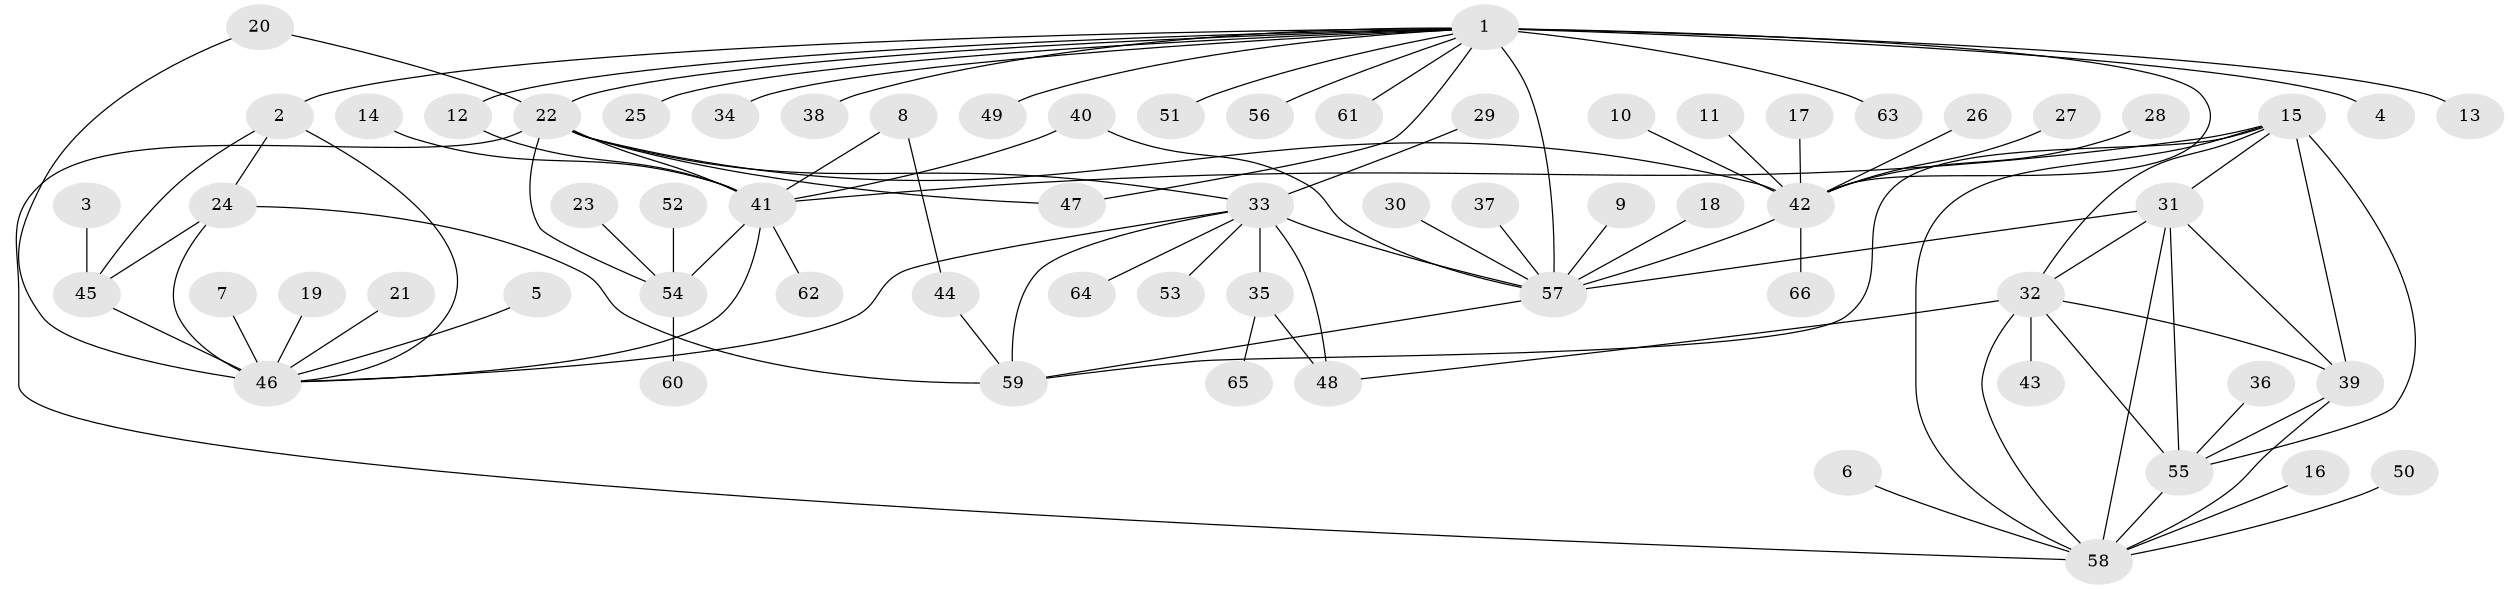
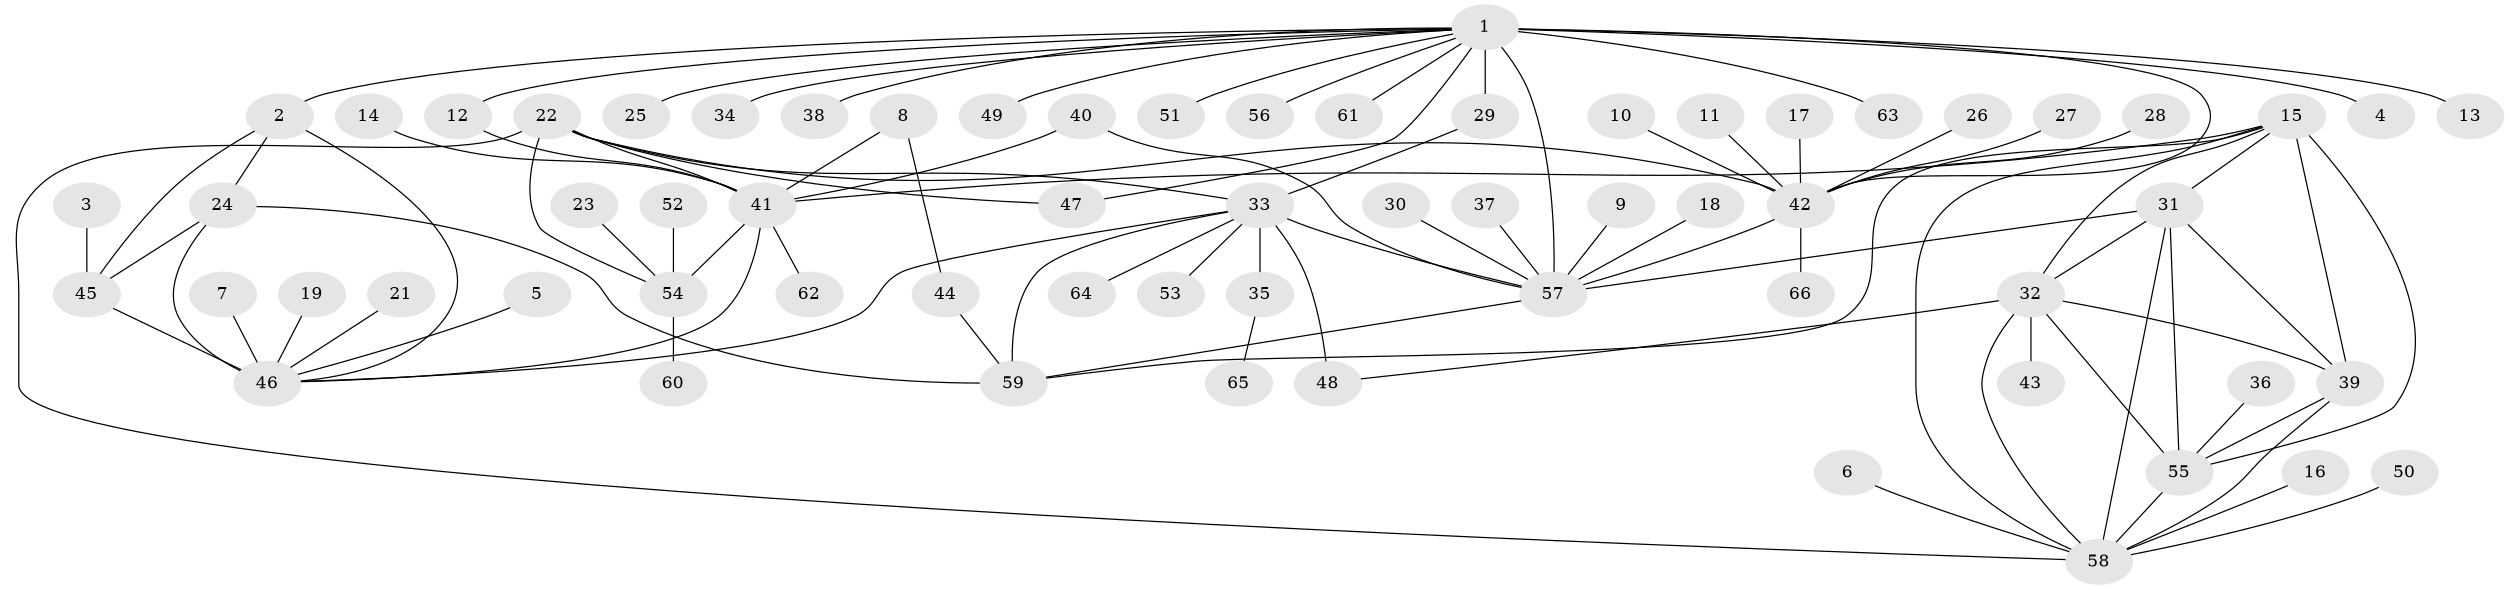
node "20": removed
edge "1" -- "22": now "1" -- "29"
edge "35" -- "48": removed
